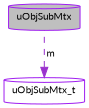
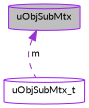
edge "uObjSubMtx" -> "uObjSubMtx_t": reversed
